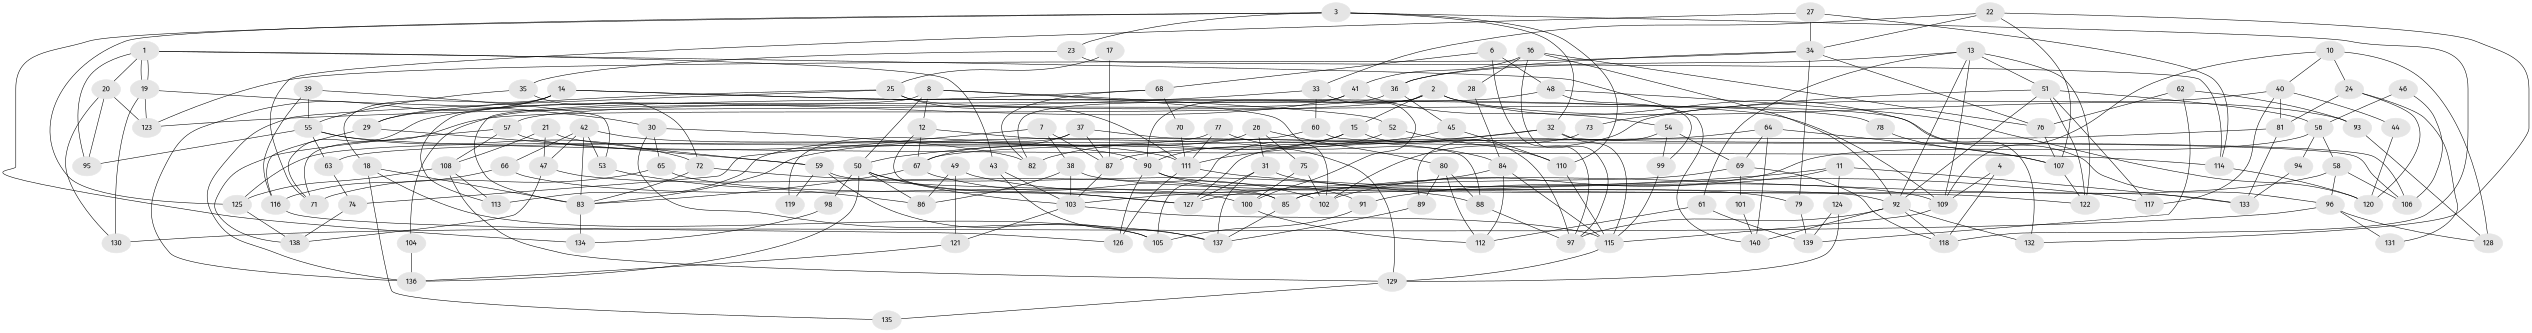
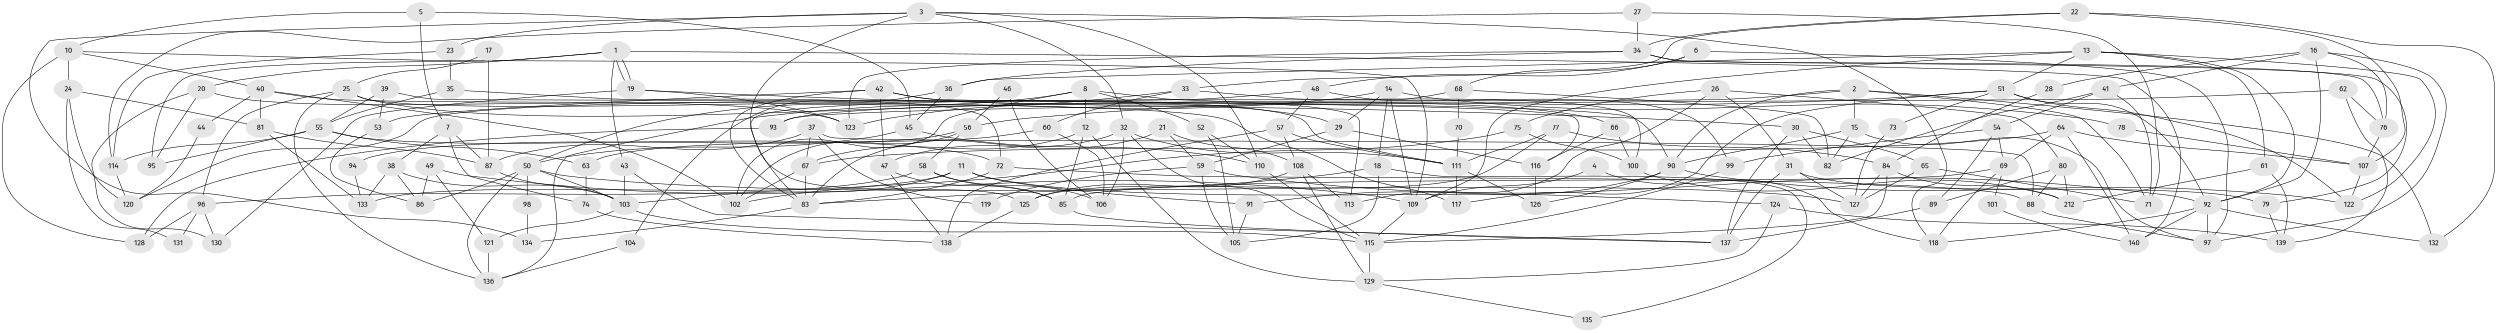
node "5": added
node "112": label "112" -> "212"
